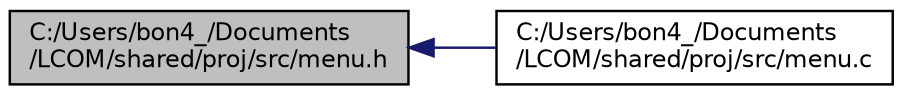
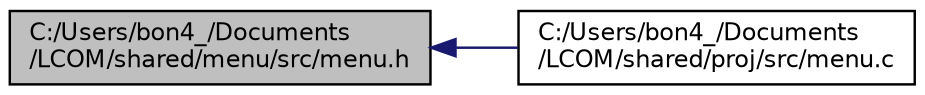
node "C:/Users/bon4_/Documents /LCOM/shared/proj/src/menu.h": label "C:/Users/bon4_/Documents /LCOM/shared/proj/src/menu.h" -> "C:/Users/bon4_/Documents /LCOM/shared/menu/src/menu.h"
